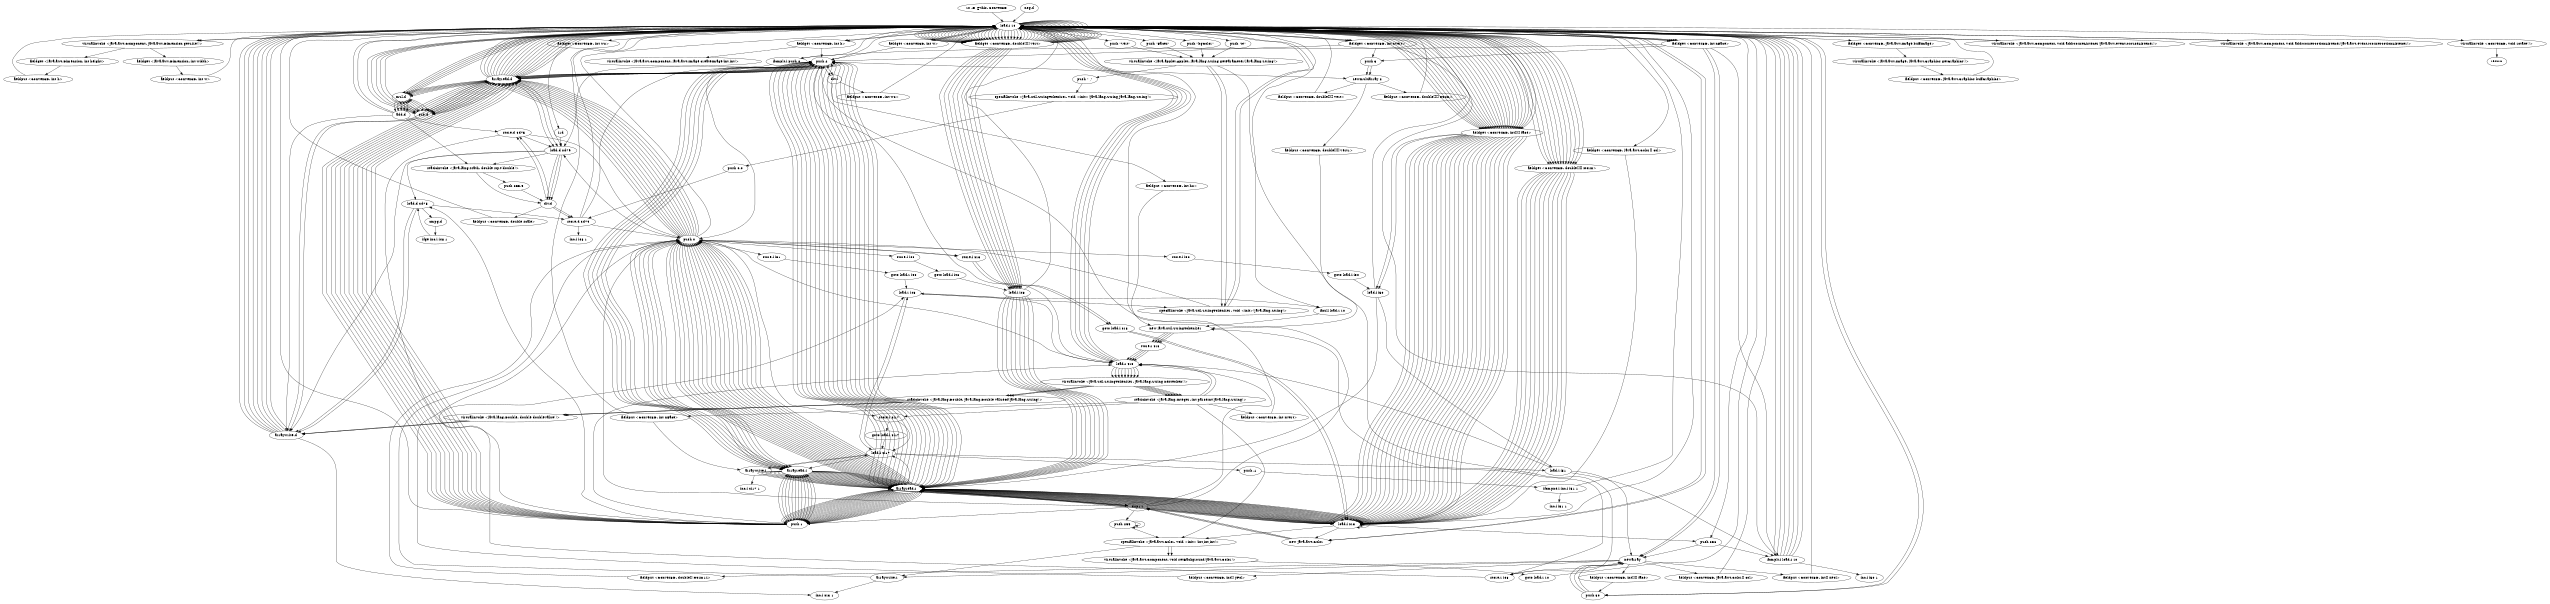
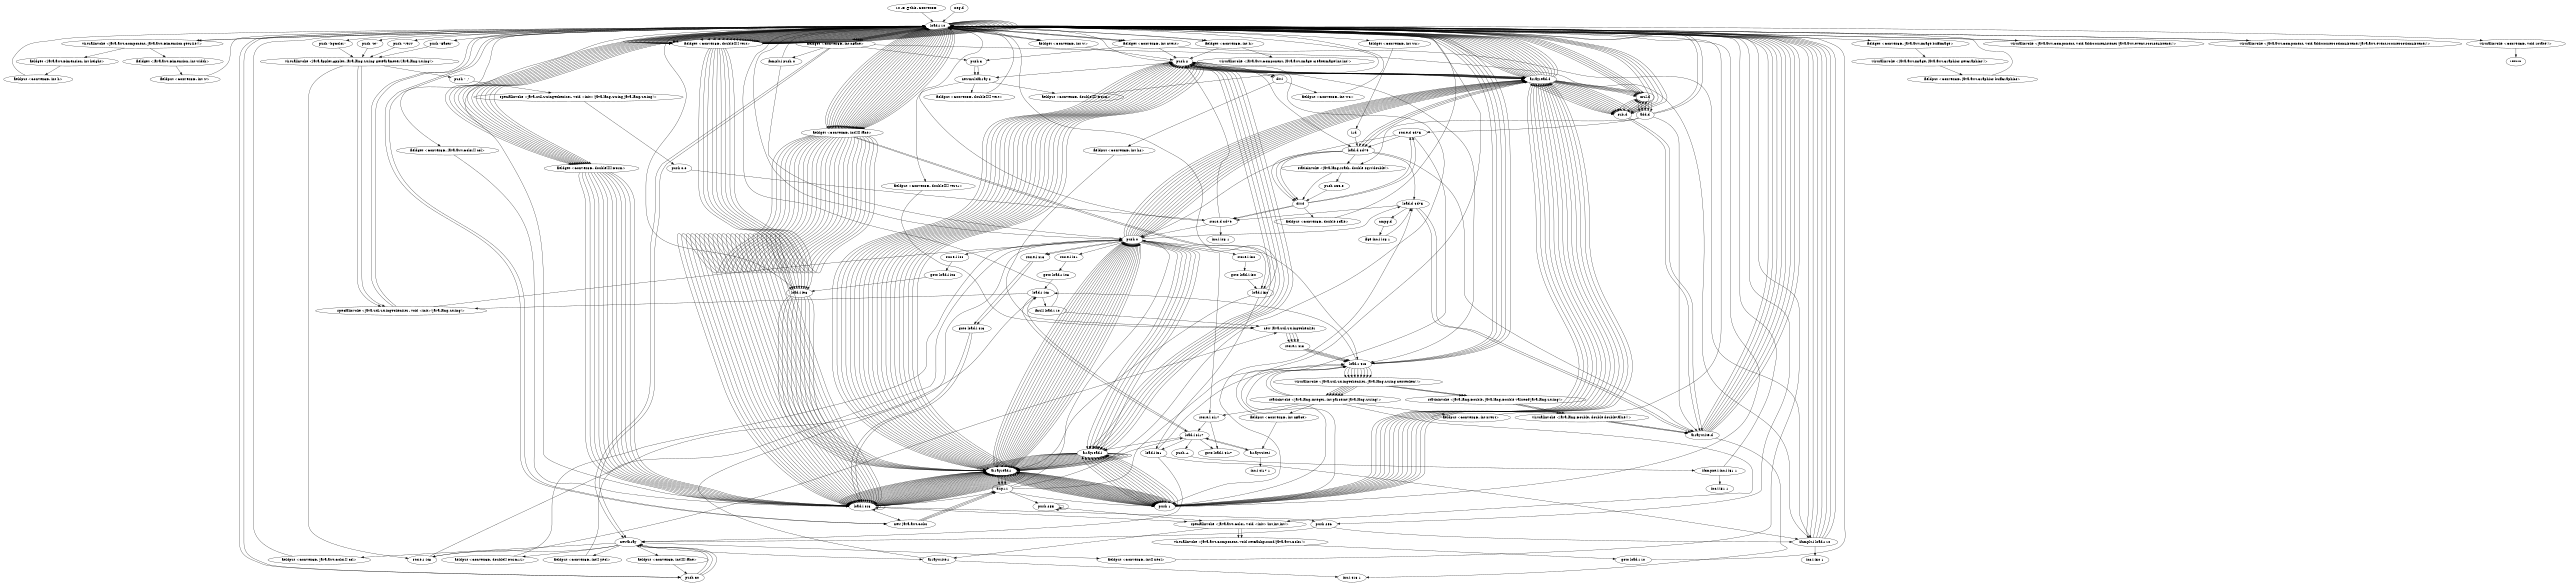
edge "load.r r0" -> "ifnull load.r r0": reversed
edge "push 0" -> "load.d $d79": now "push 0" -> "load.d $d75"
node "load.i i48": label "load.i i48" -> "load.i i98"
edge "goto load.i $i17" -> "load.i $i17": reversed
